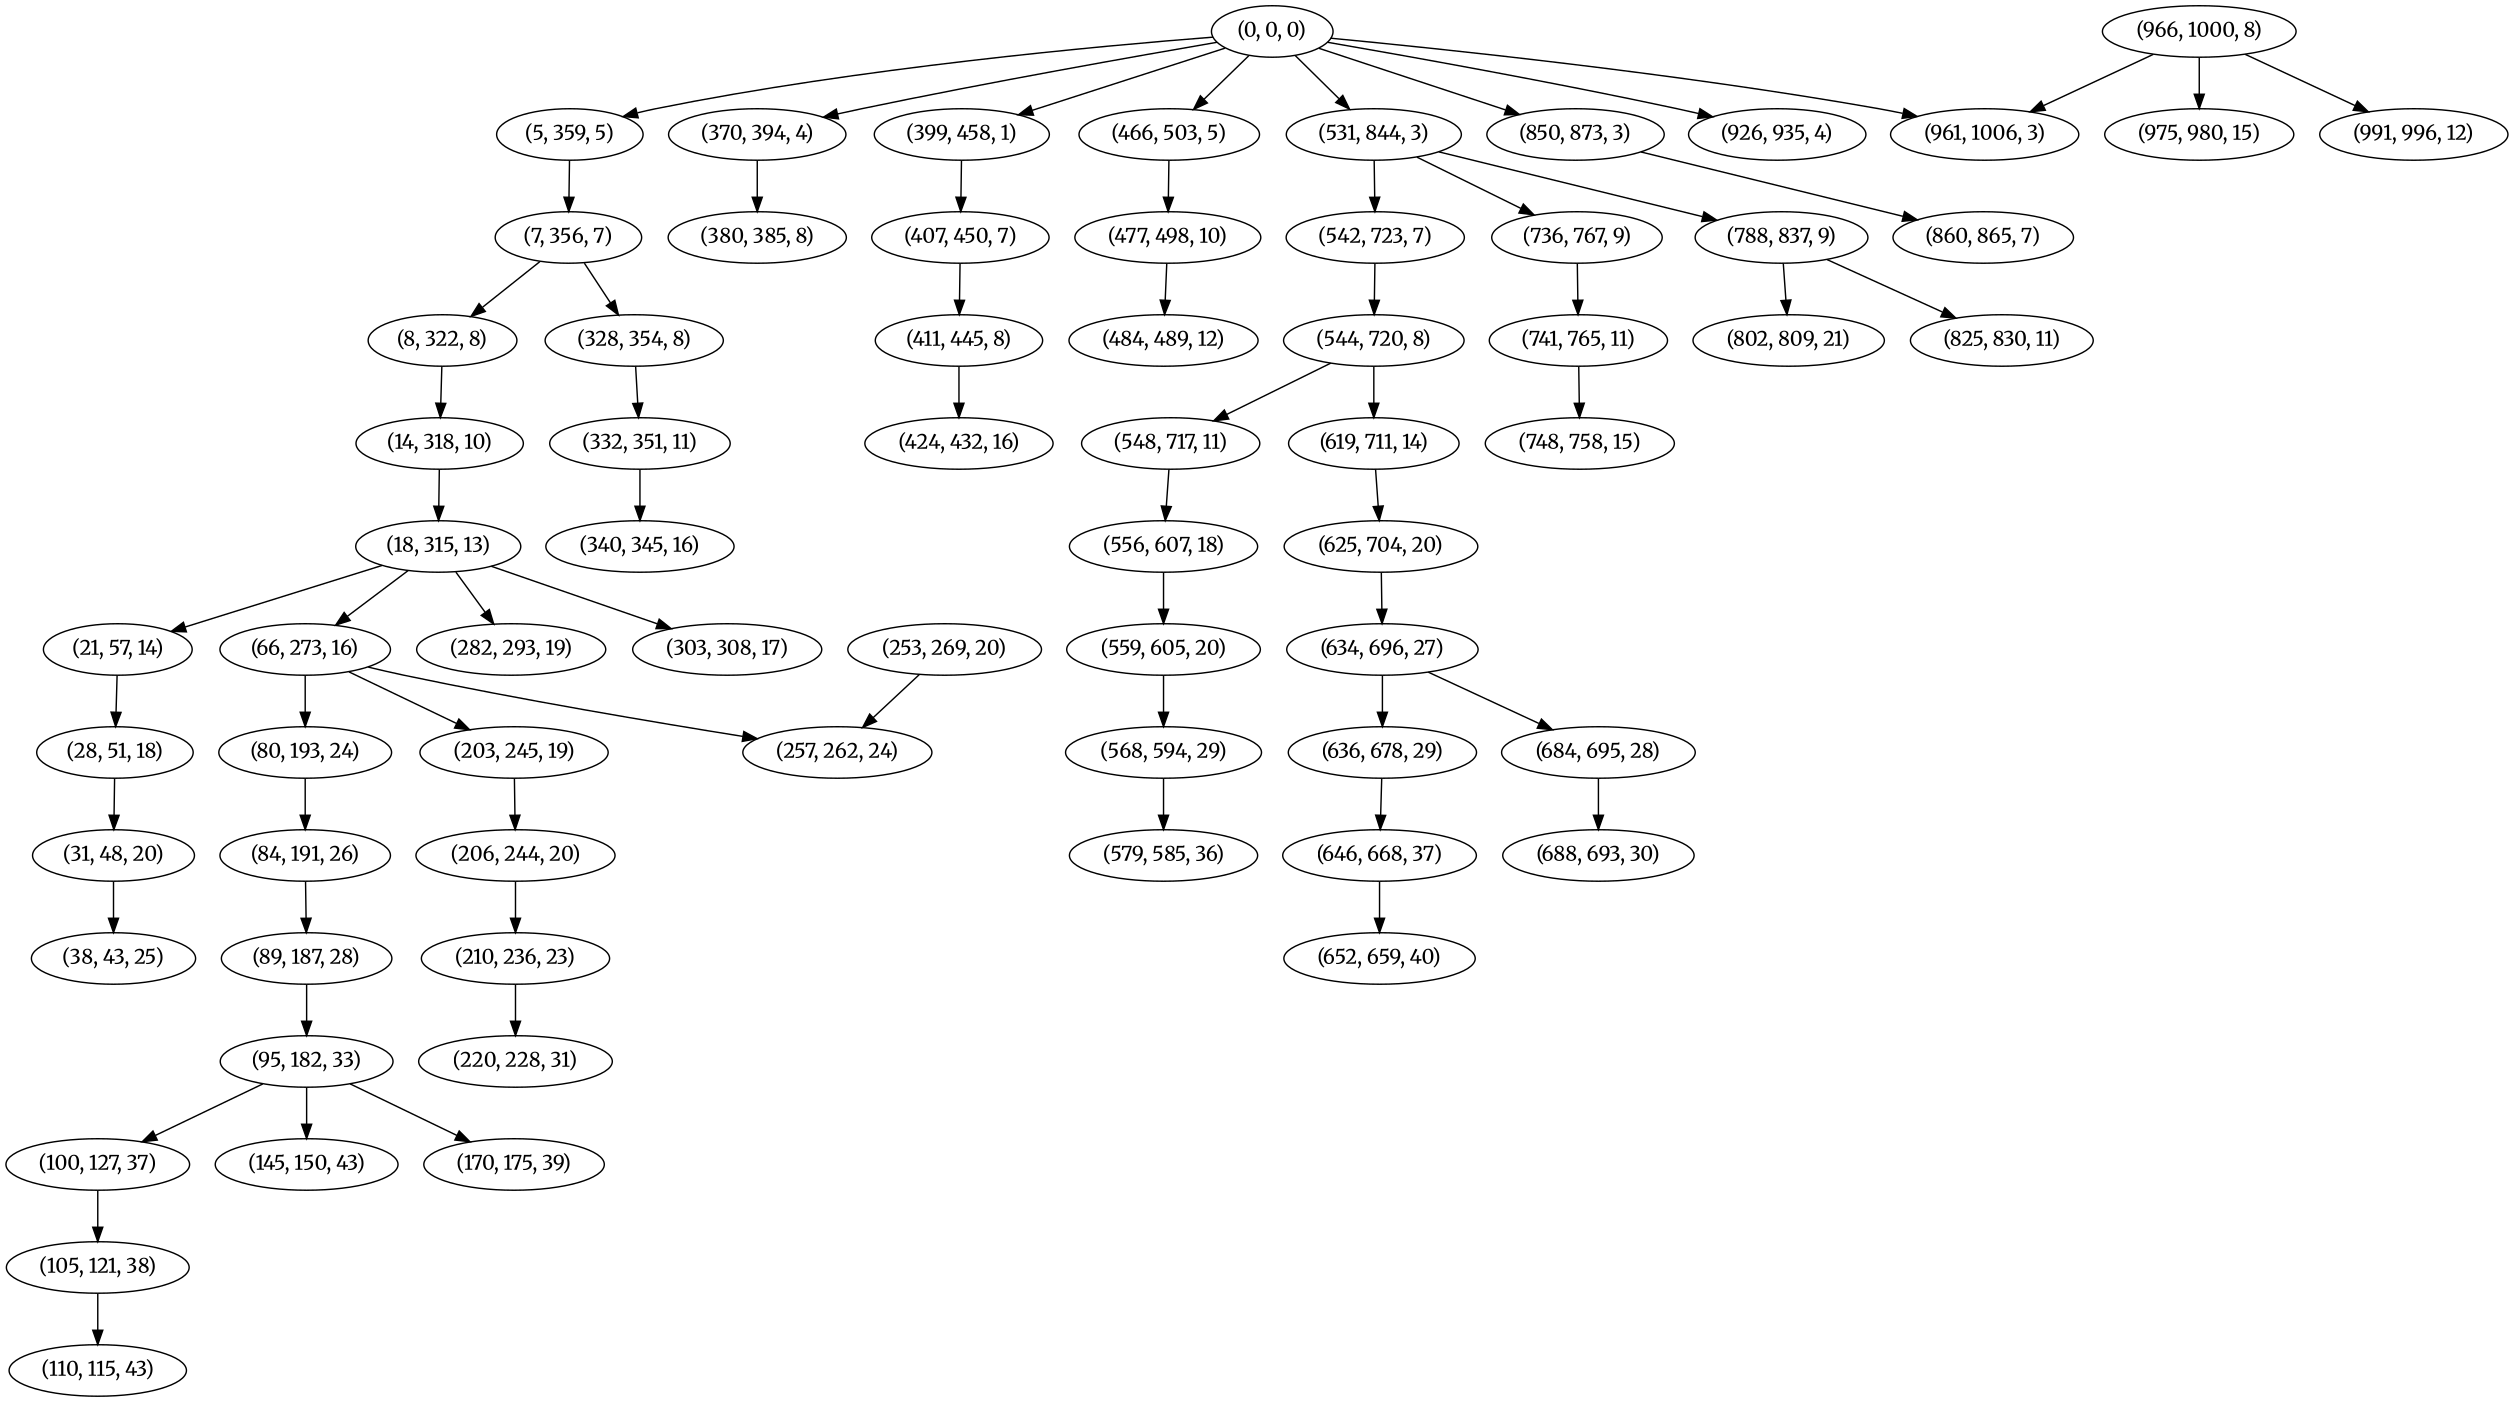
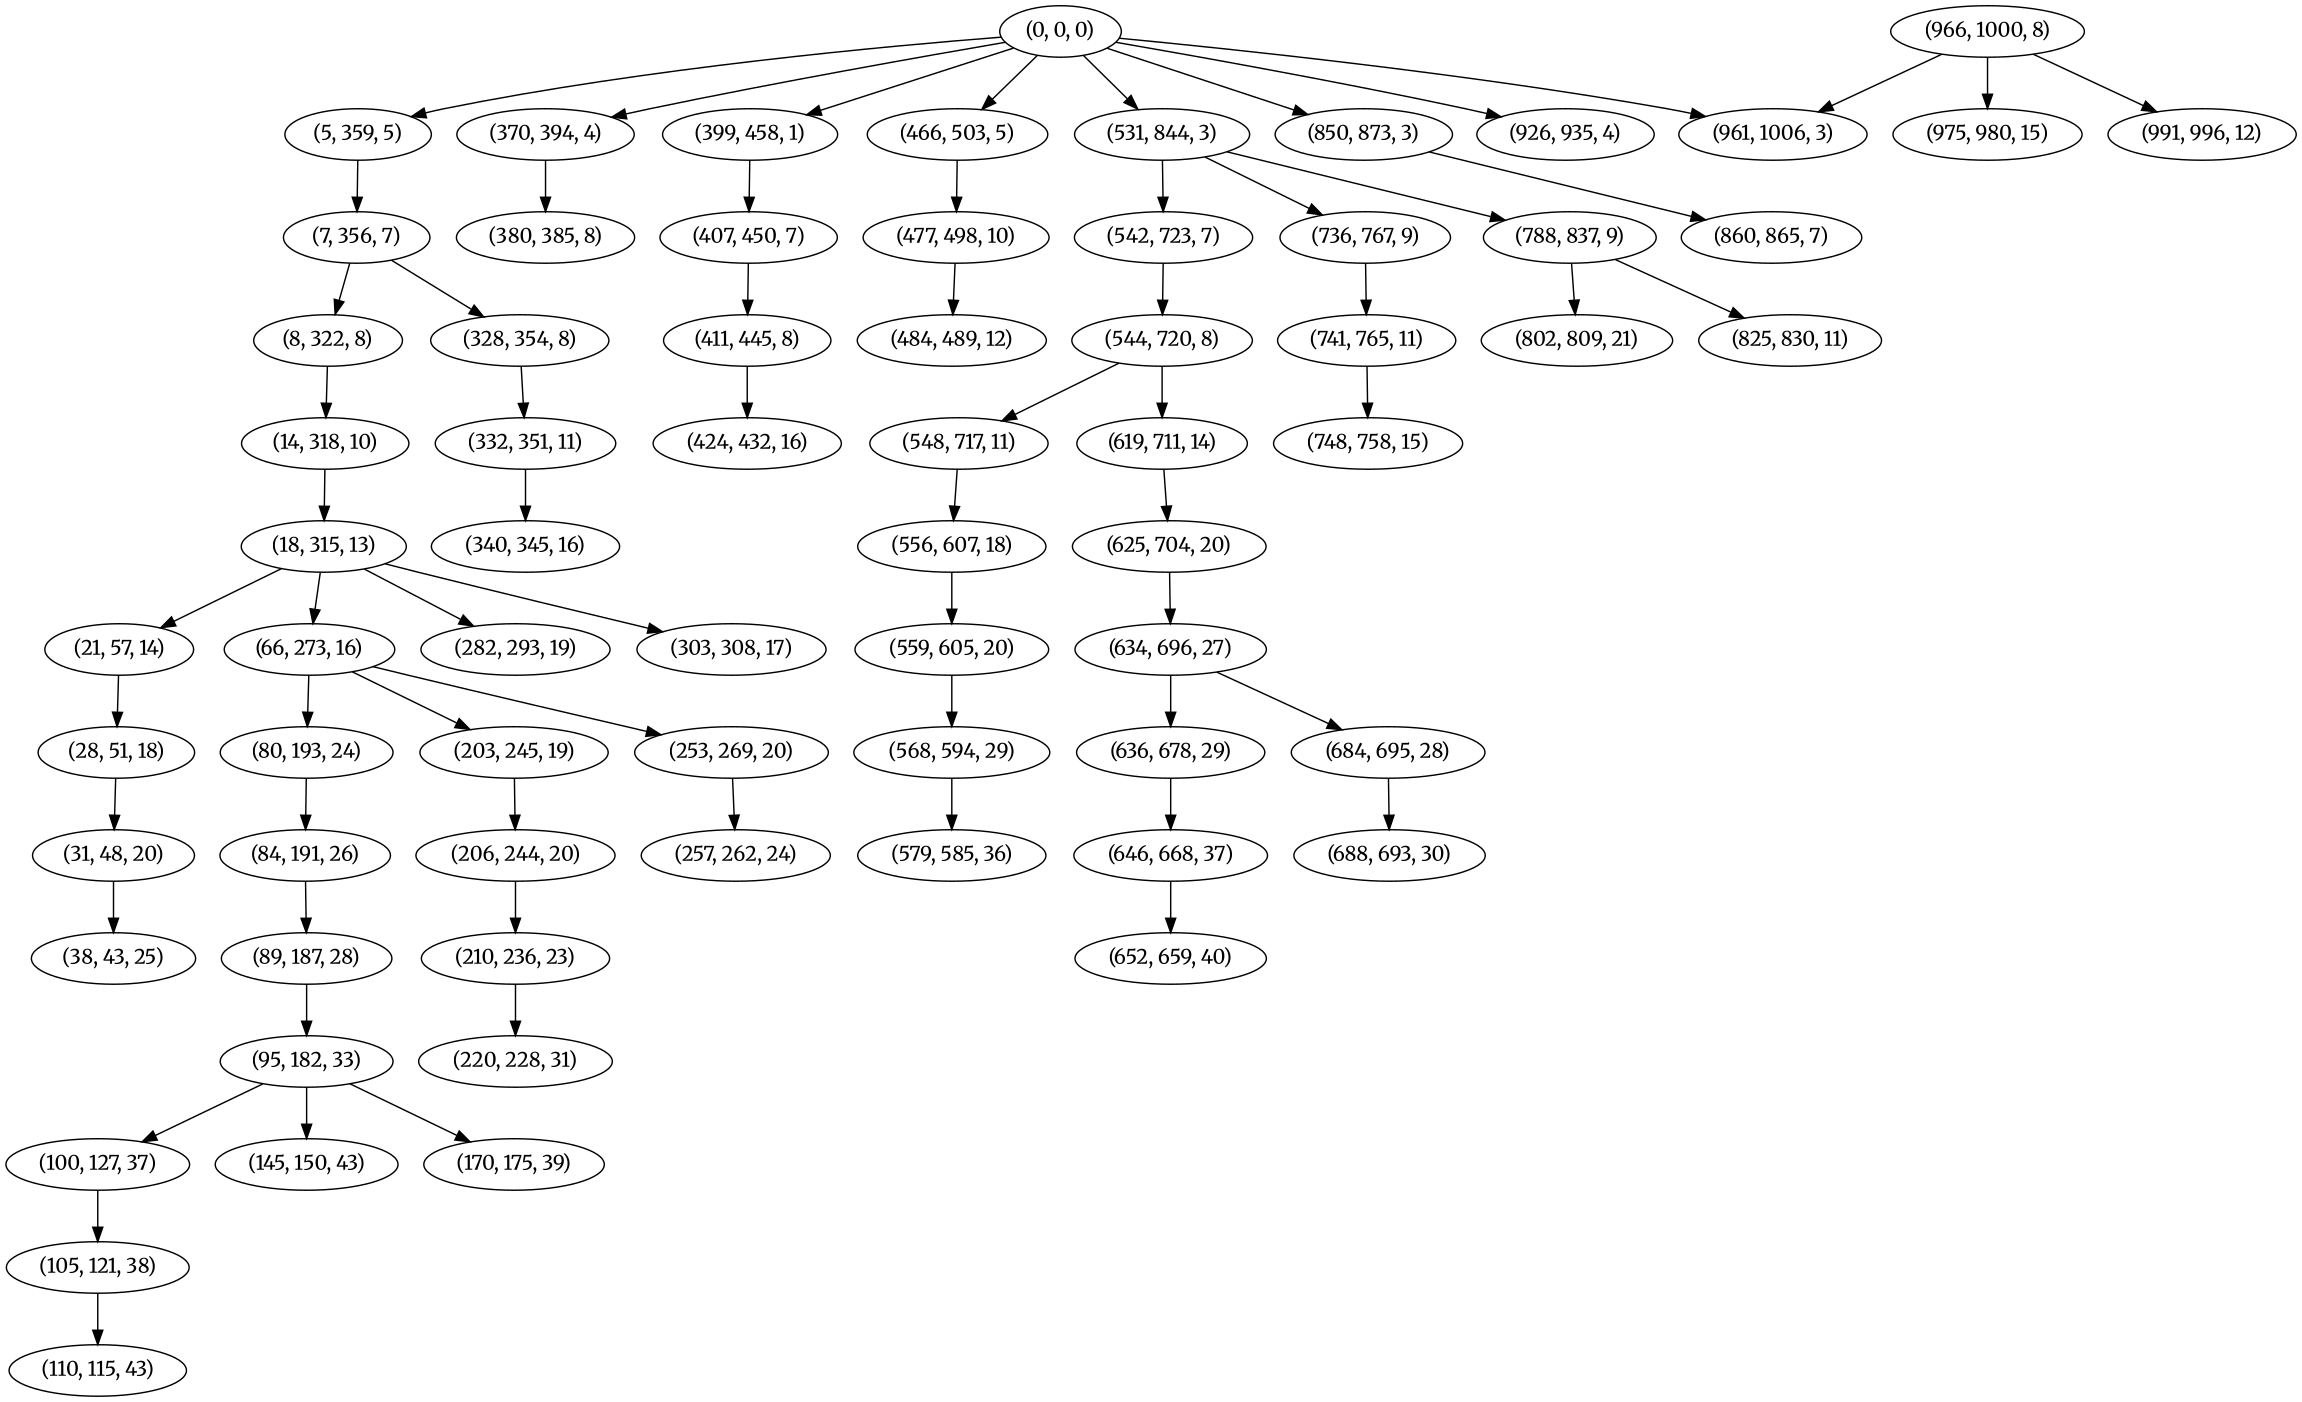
edge "(66, 273, 16)" -> "(257, 262, 24)": now "(66, 273, 16)" -> "(253, 269, 20)"
